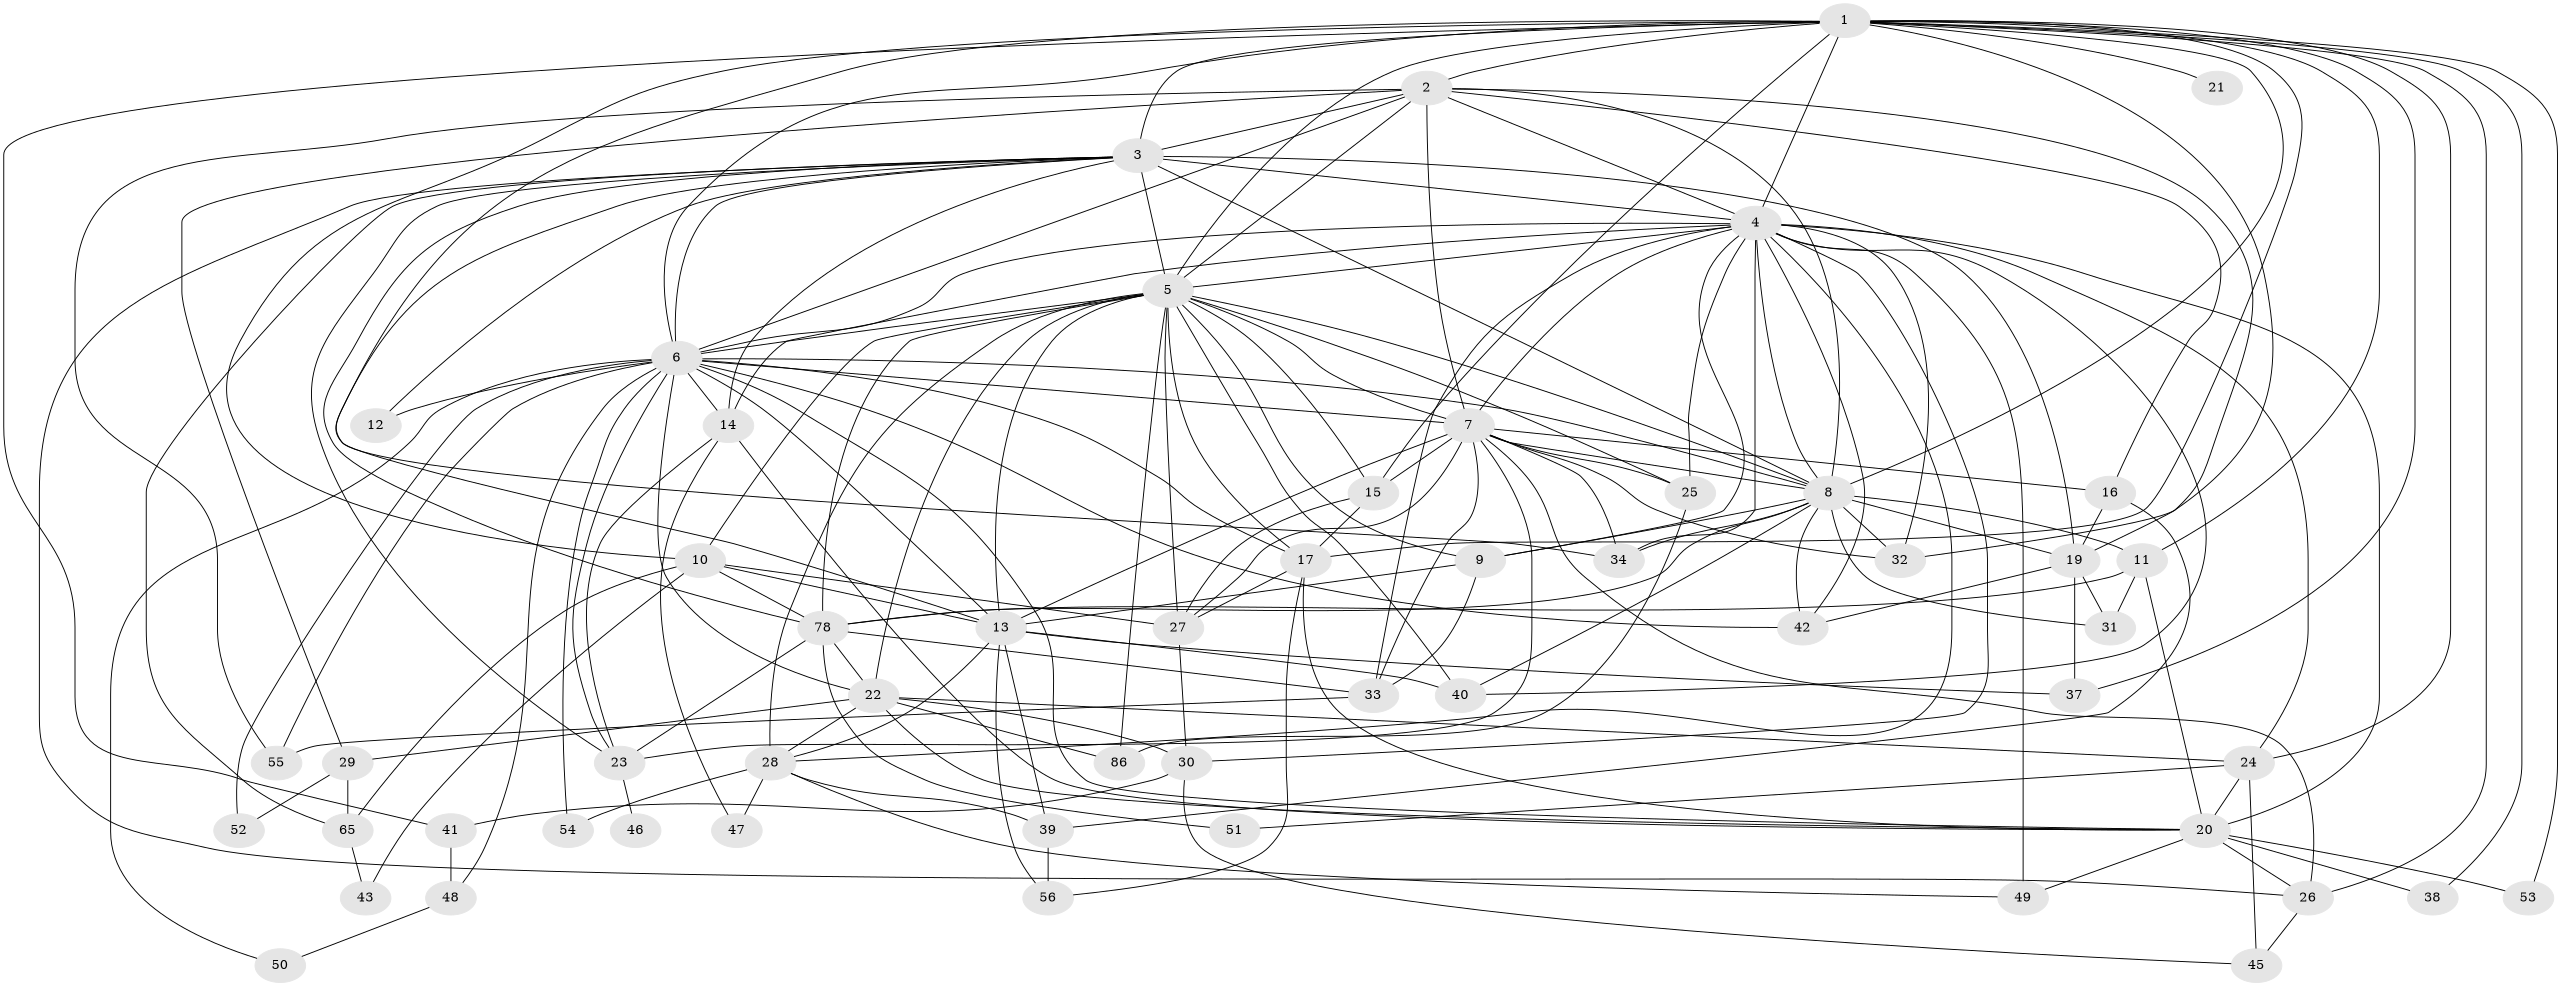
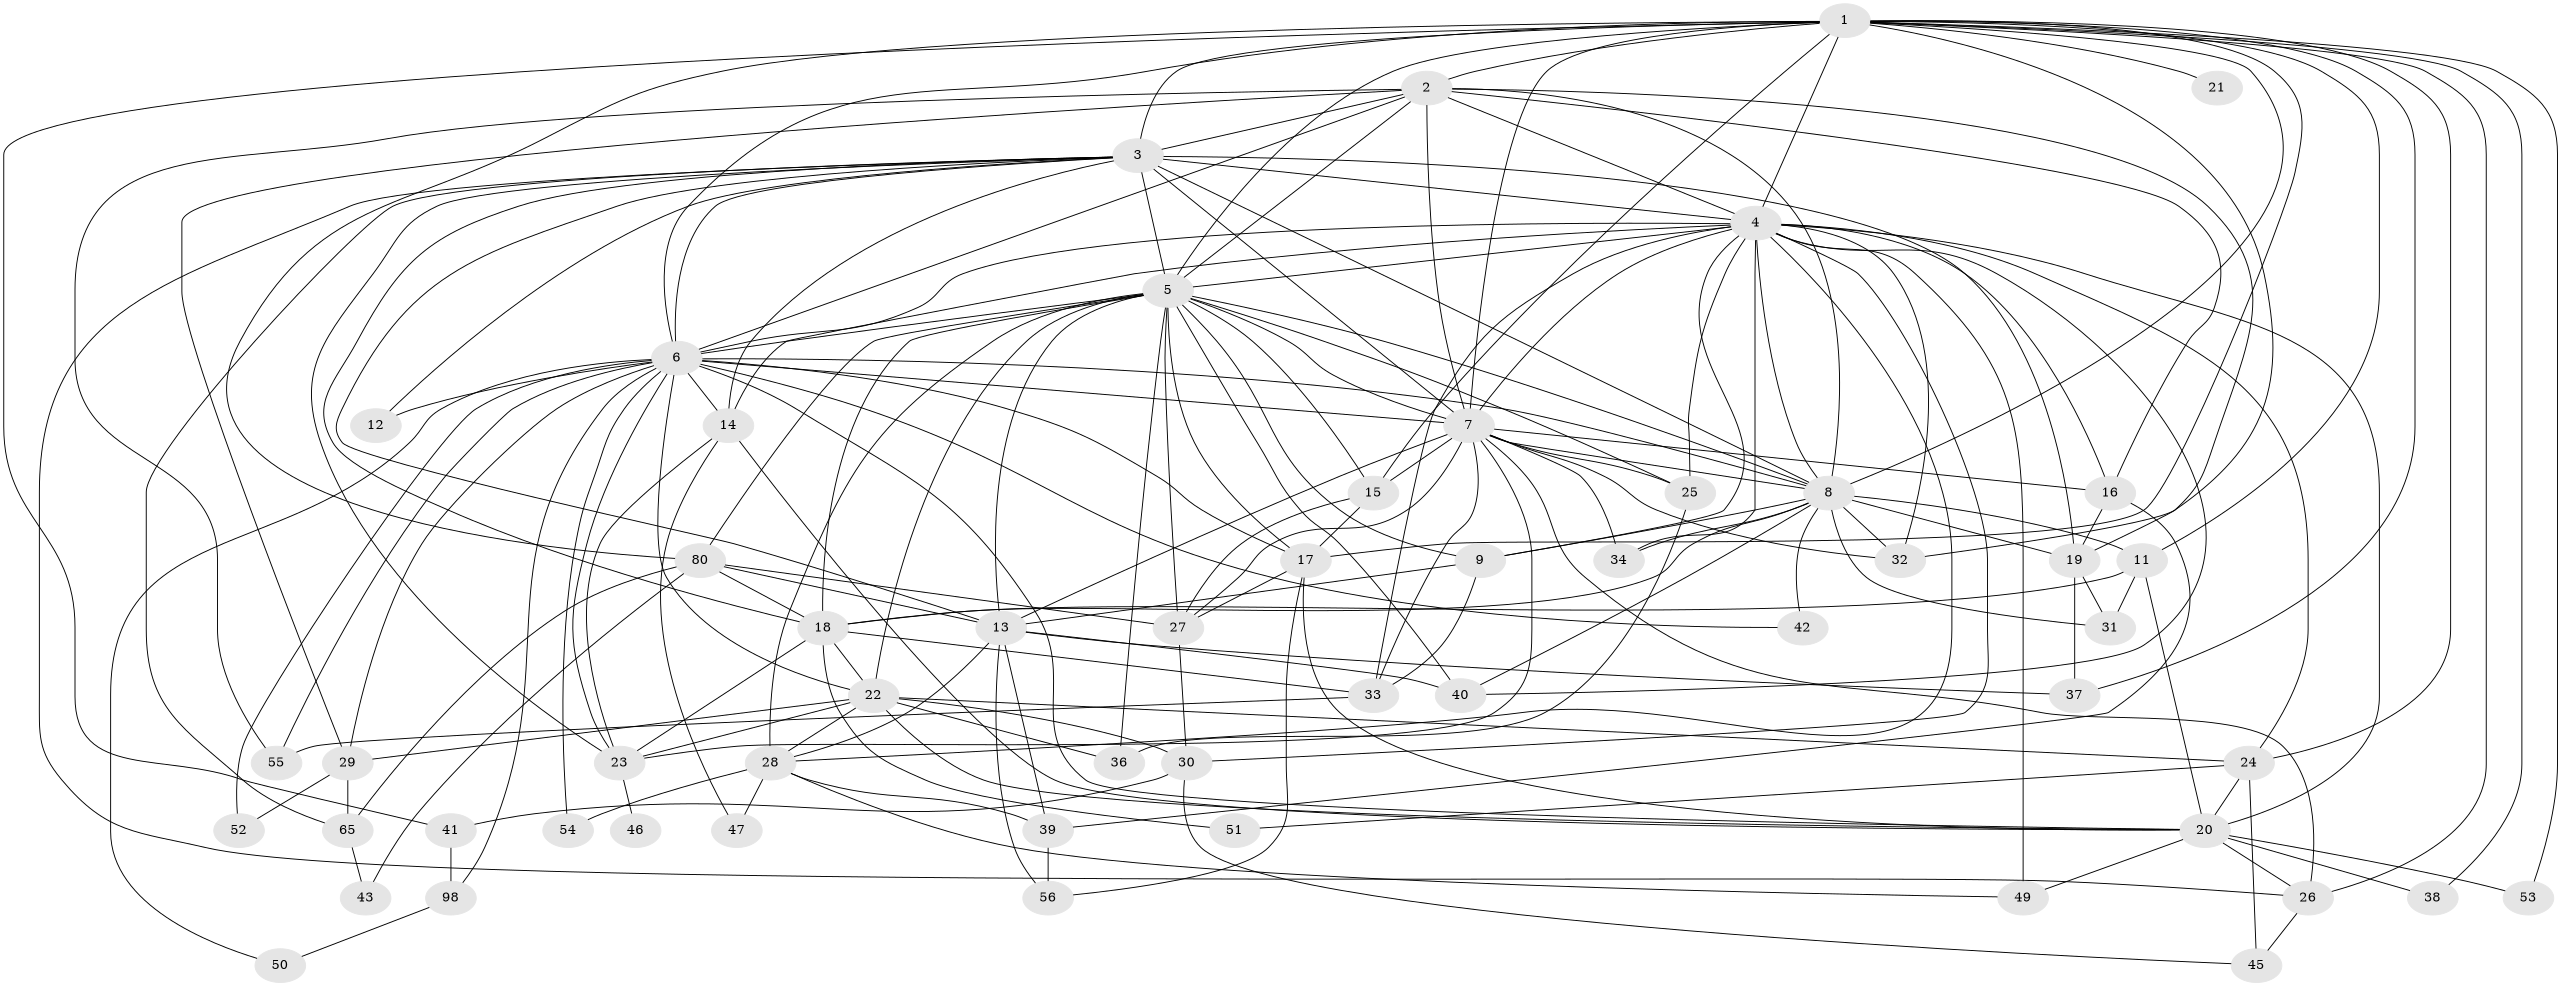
edge "1" -- "34": now "1" -- "7"
edge "3" -- "7": added
edge "4" -- "42": now "4" -- "16"
edge "6" -- "13": now "6" -- "29"
node "10": label "10" -> "80"
edge "19" -- "42": removed
node "78": label "78" -> "18"
edge "22" -- "23": added
node "86": label "86" -> "36"
node "48": label "48" -> "98"
